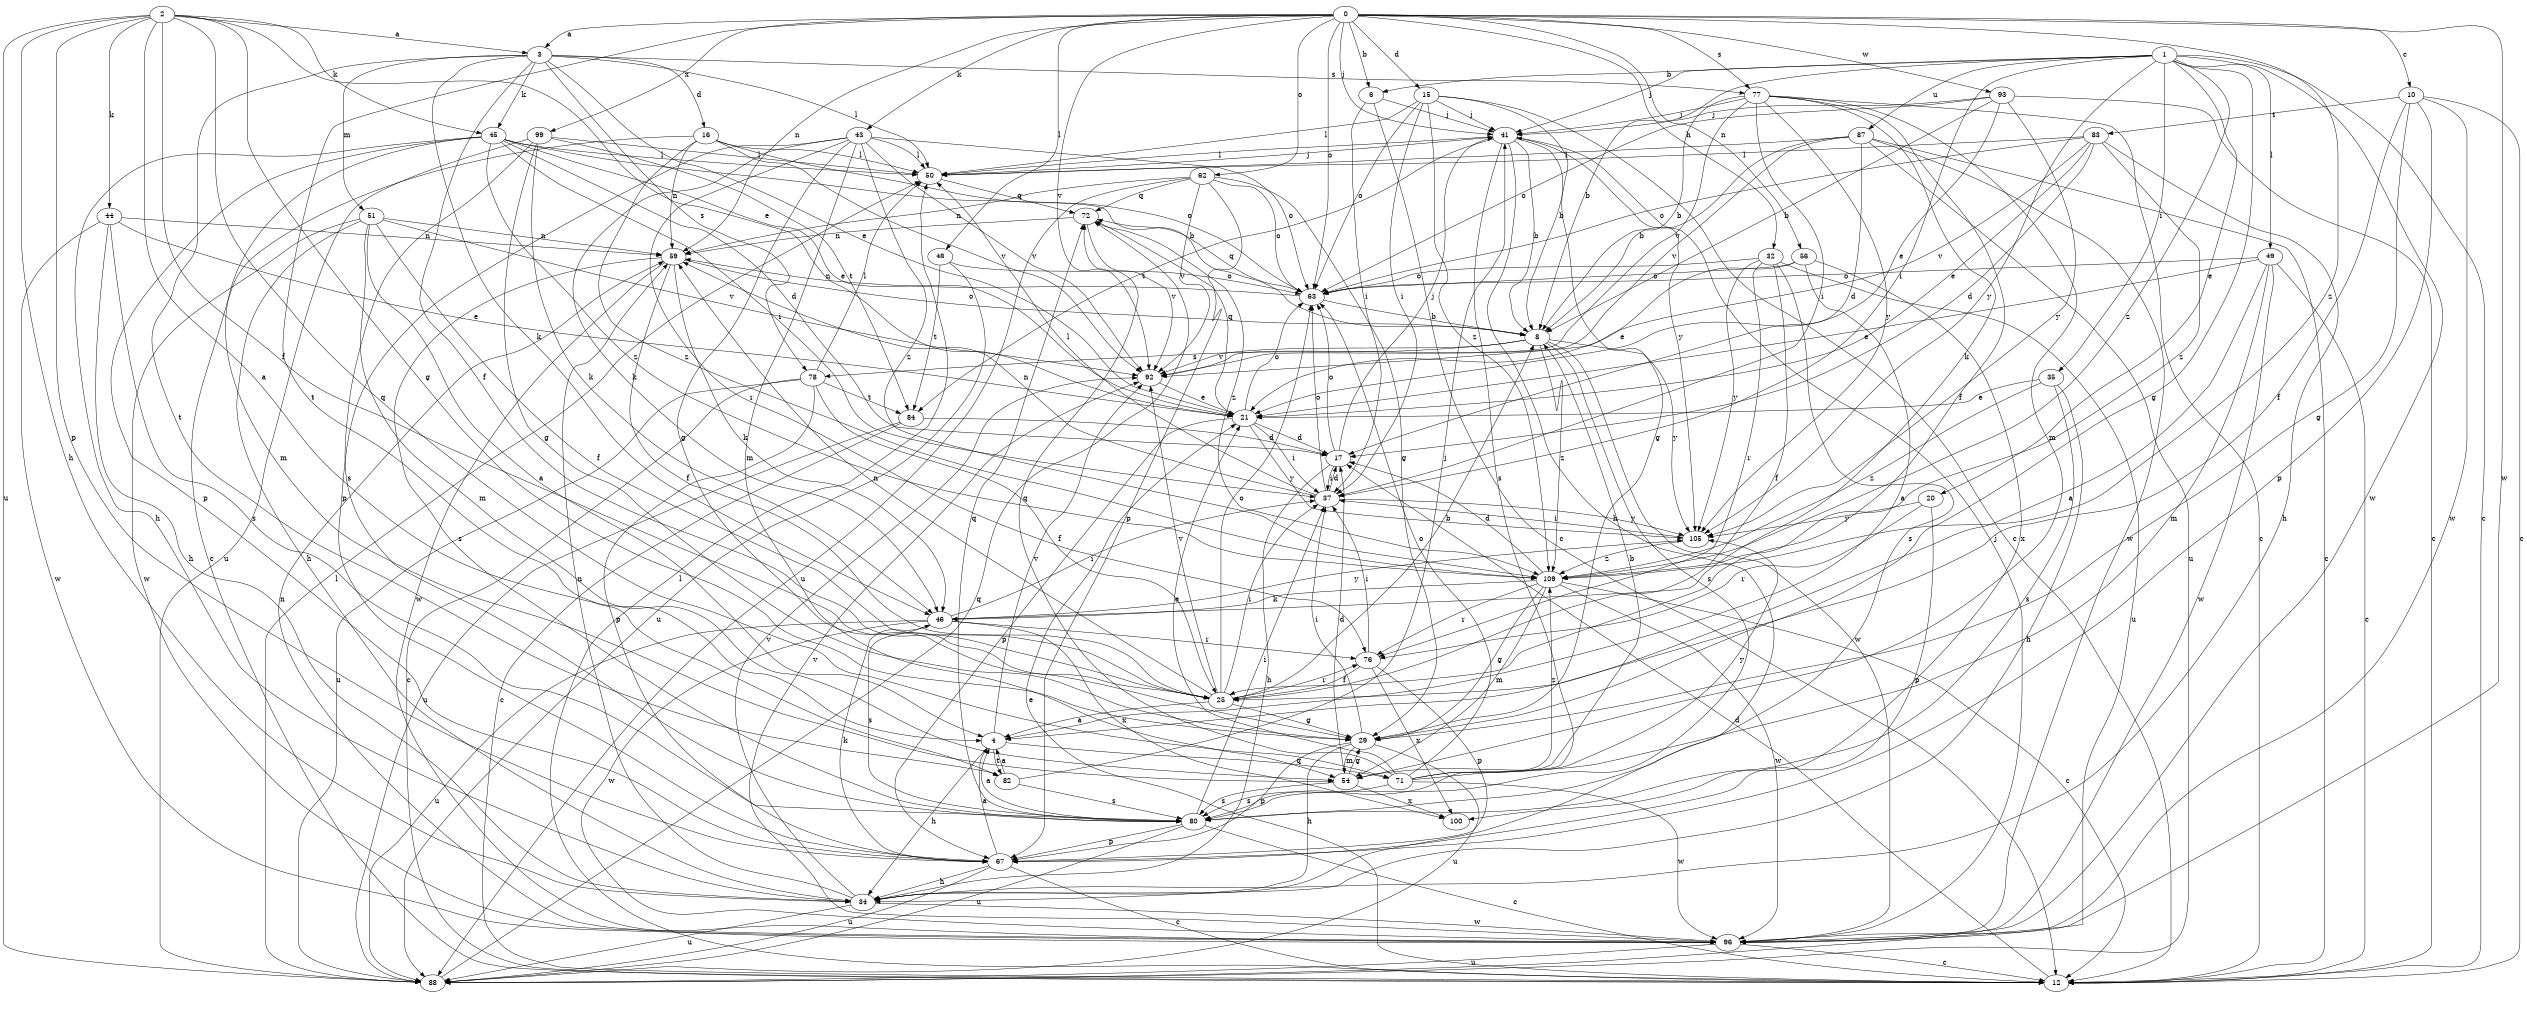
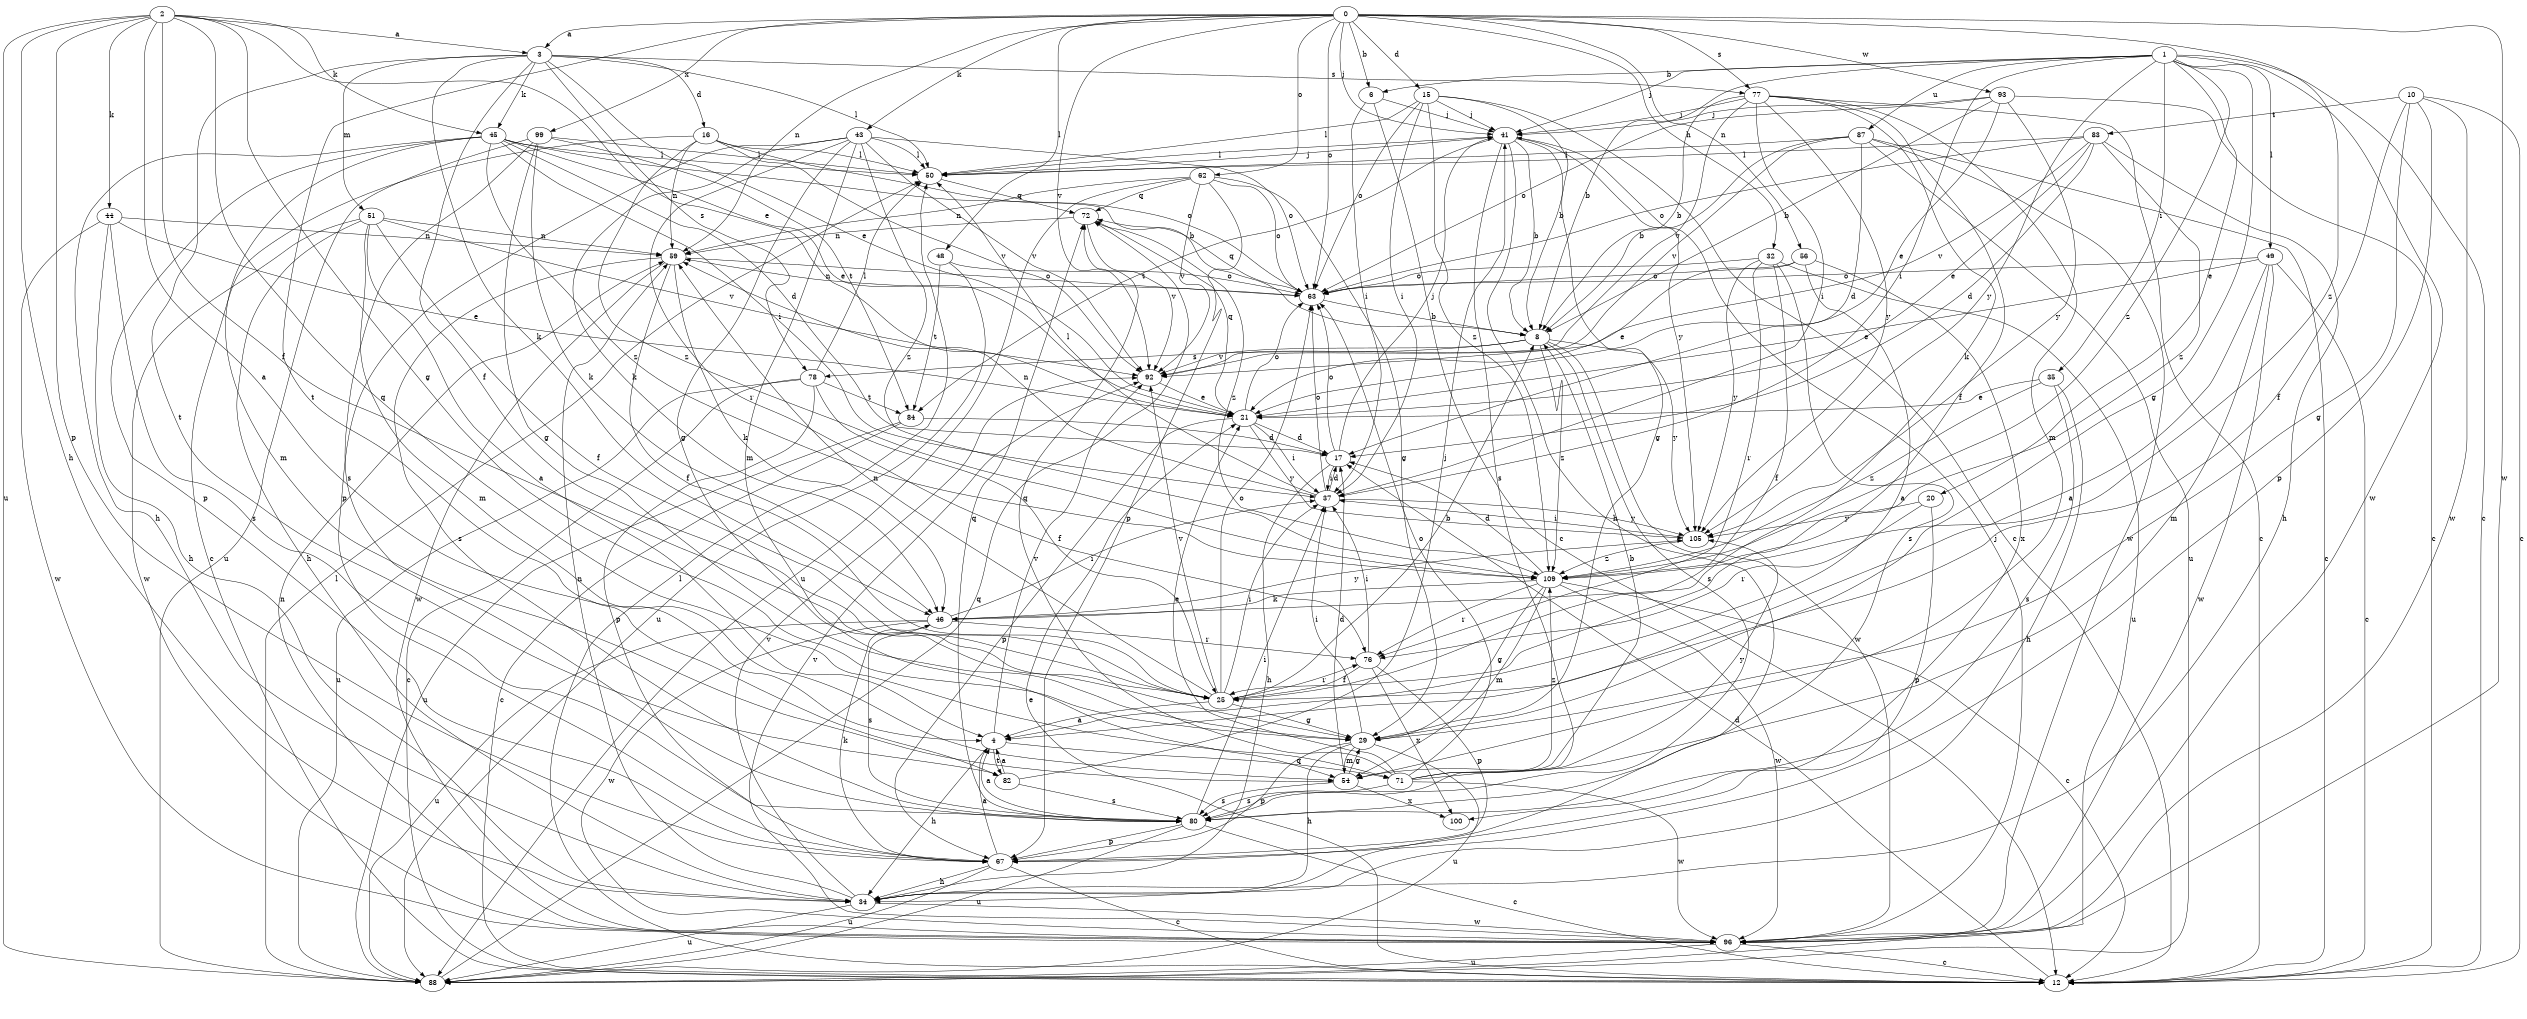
edge "0" -> "10": removed, label "c"
edge "59" -> "8": now "59" -> "63"
edge "46" -> "100": removed, label "x"
